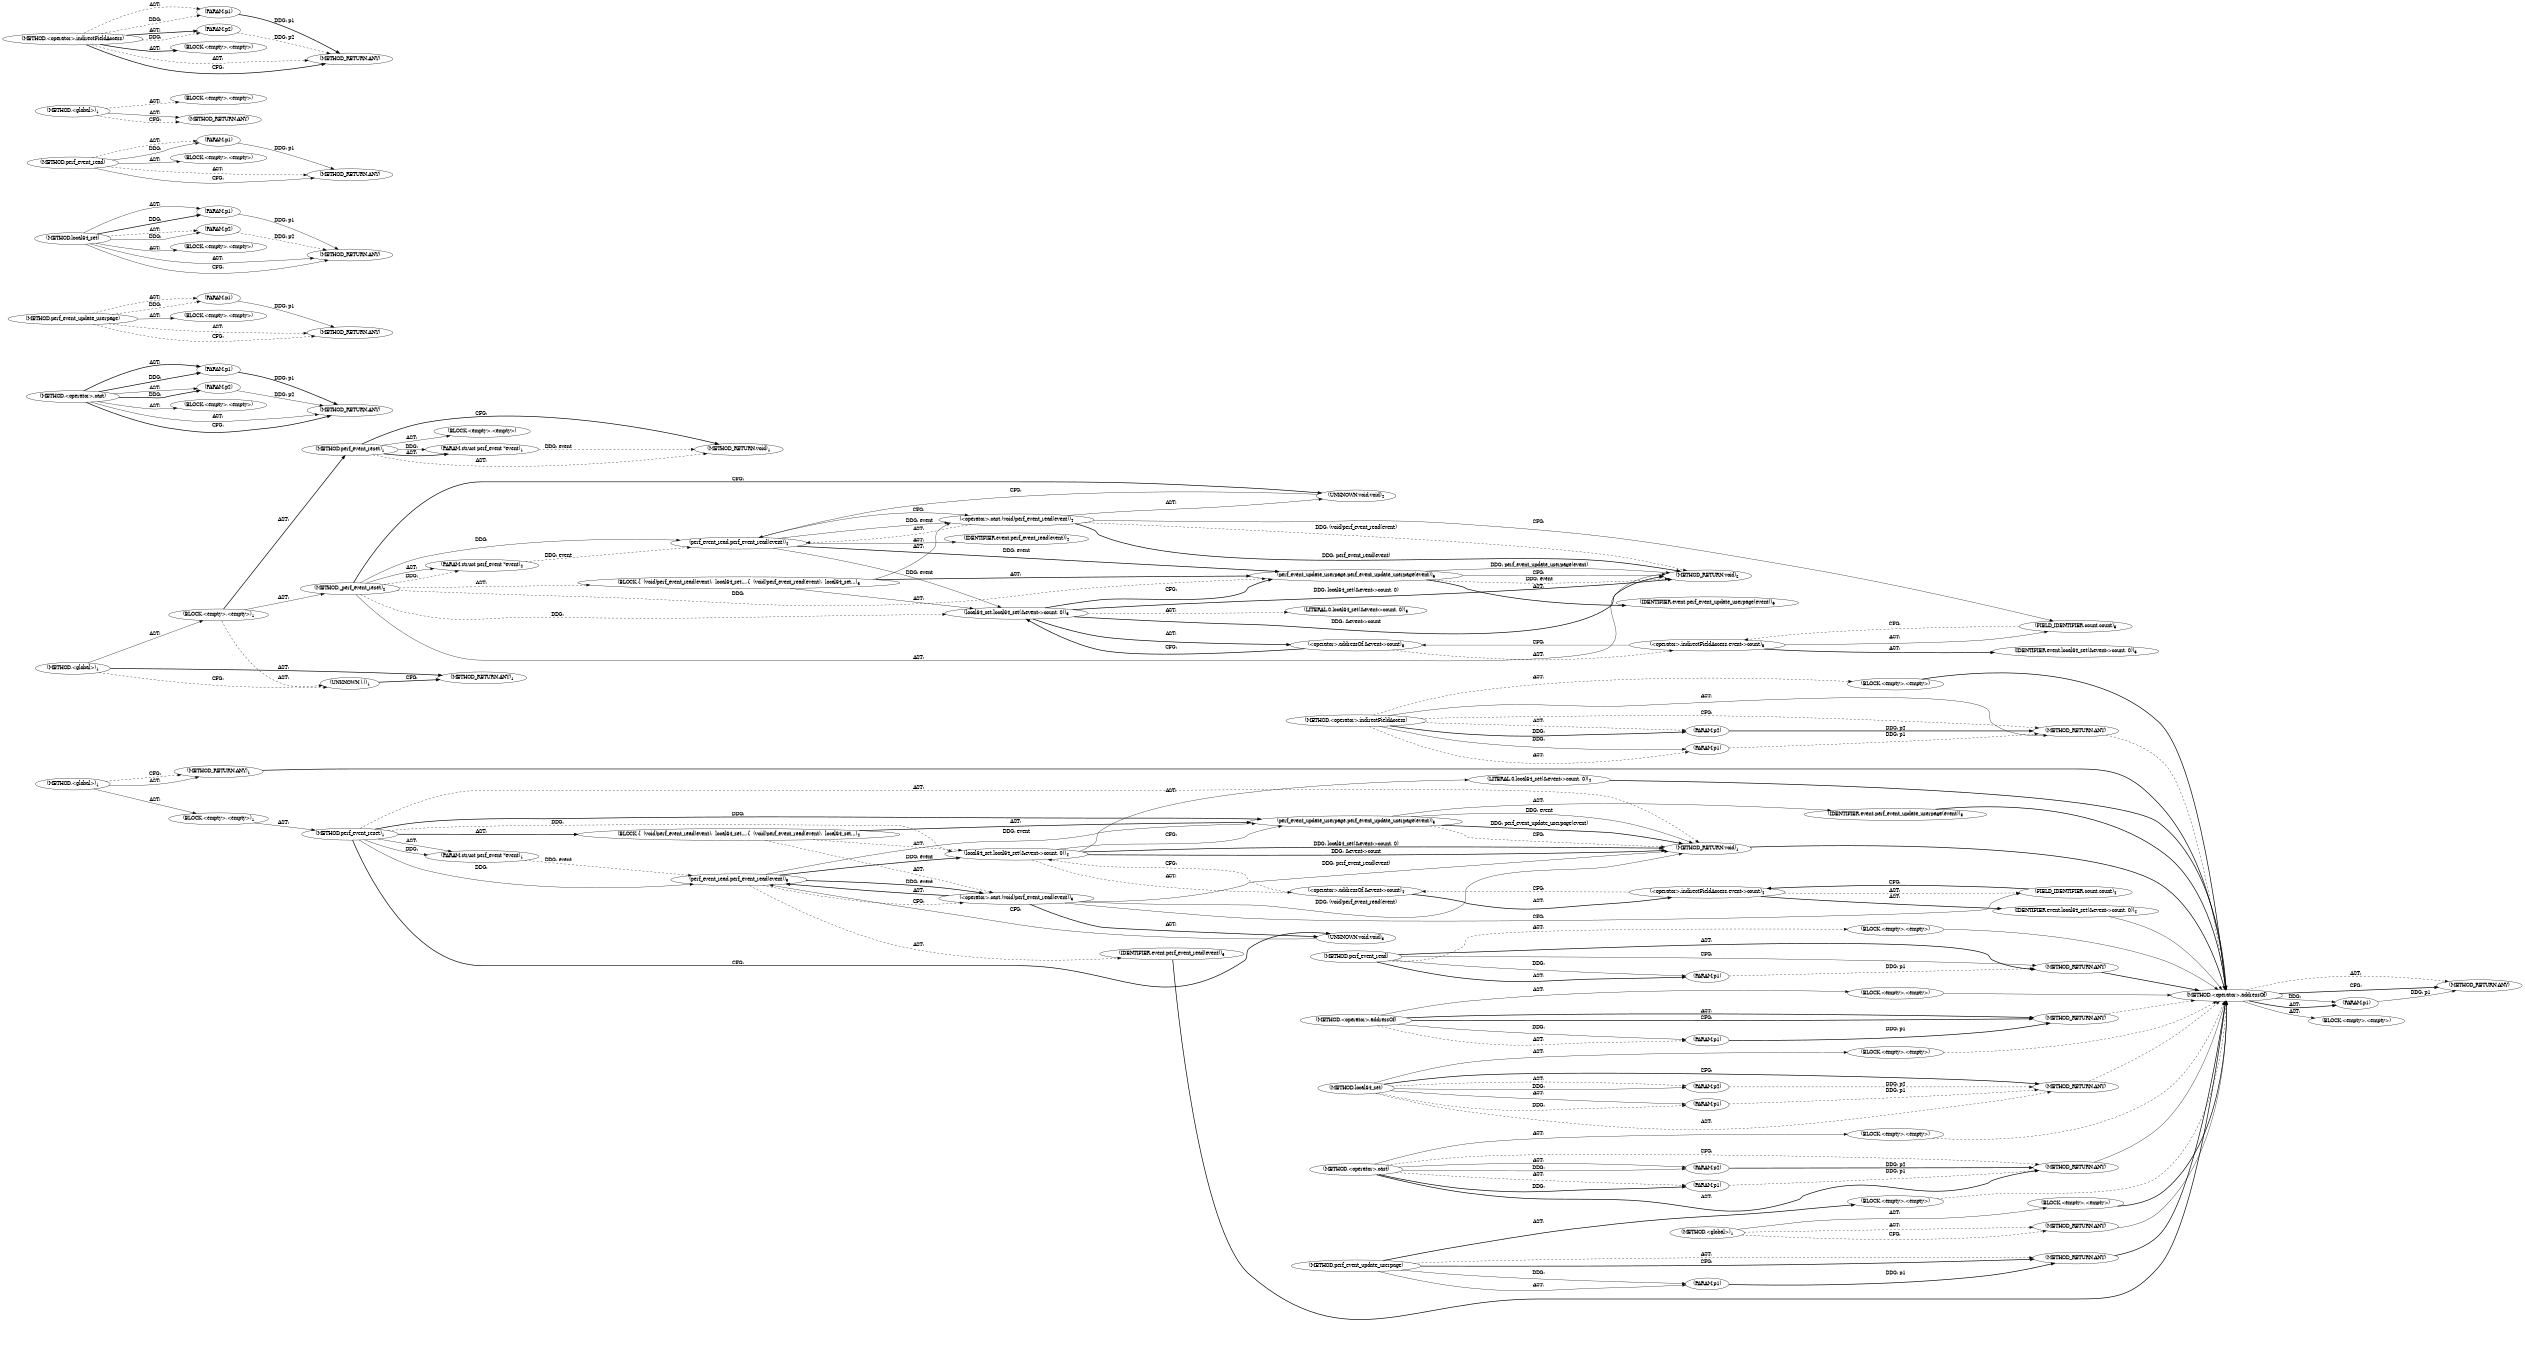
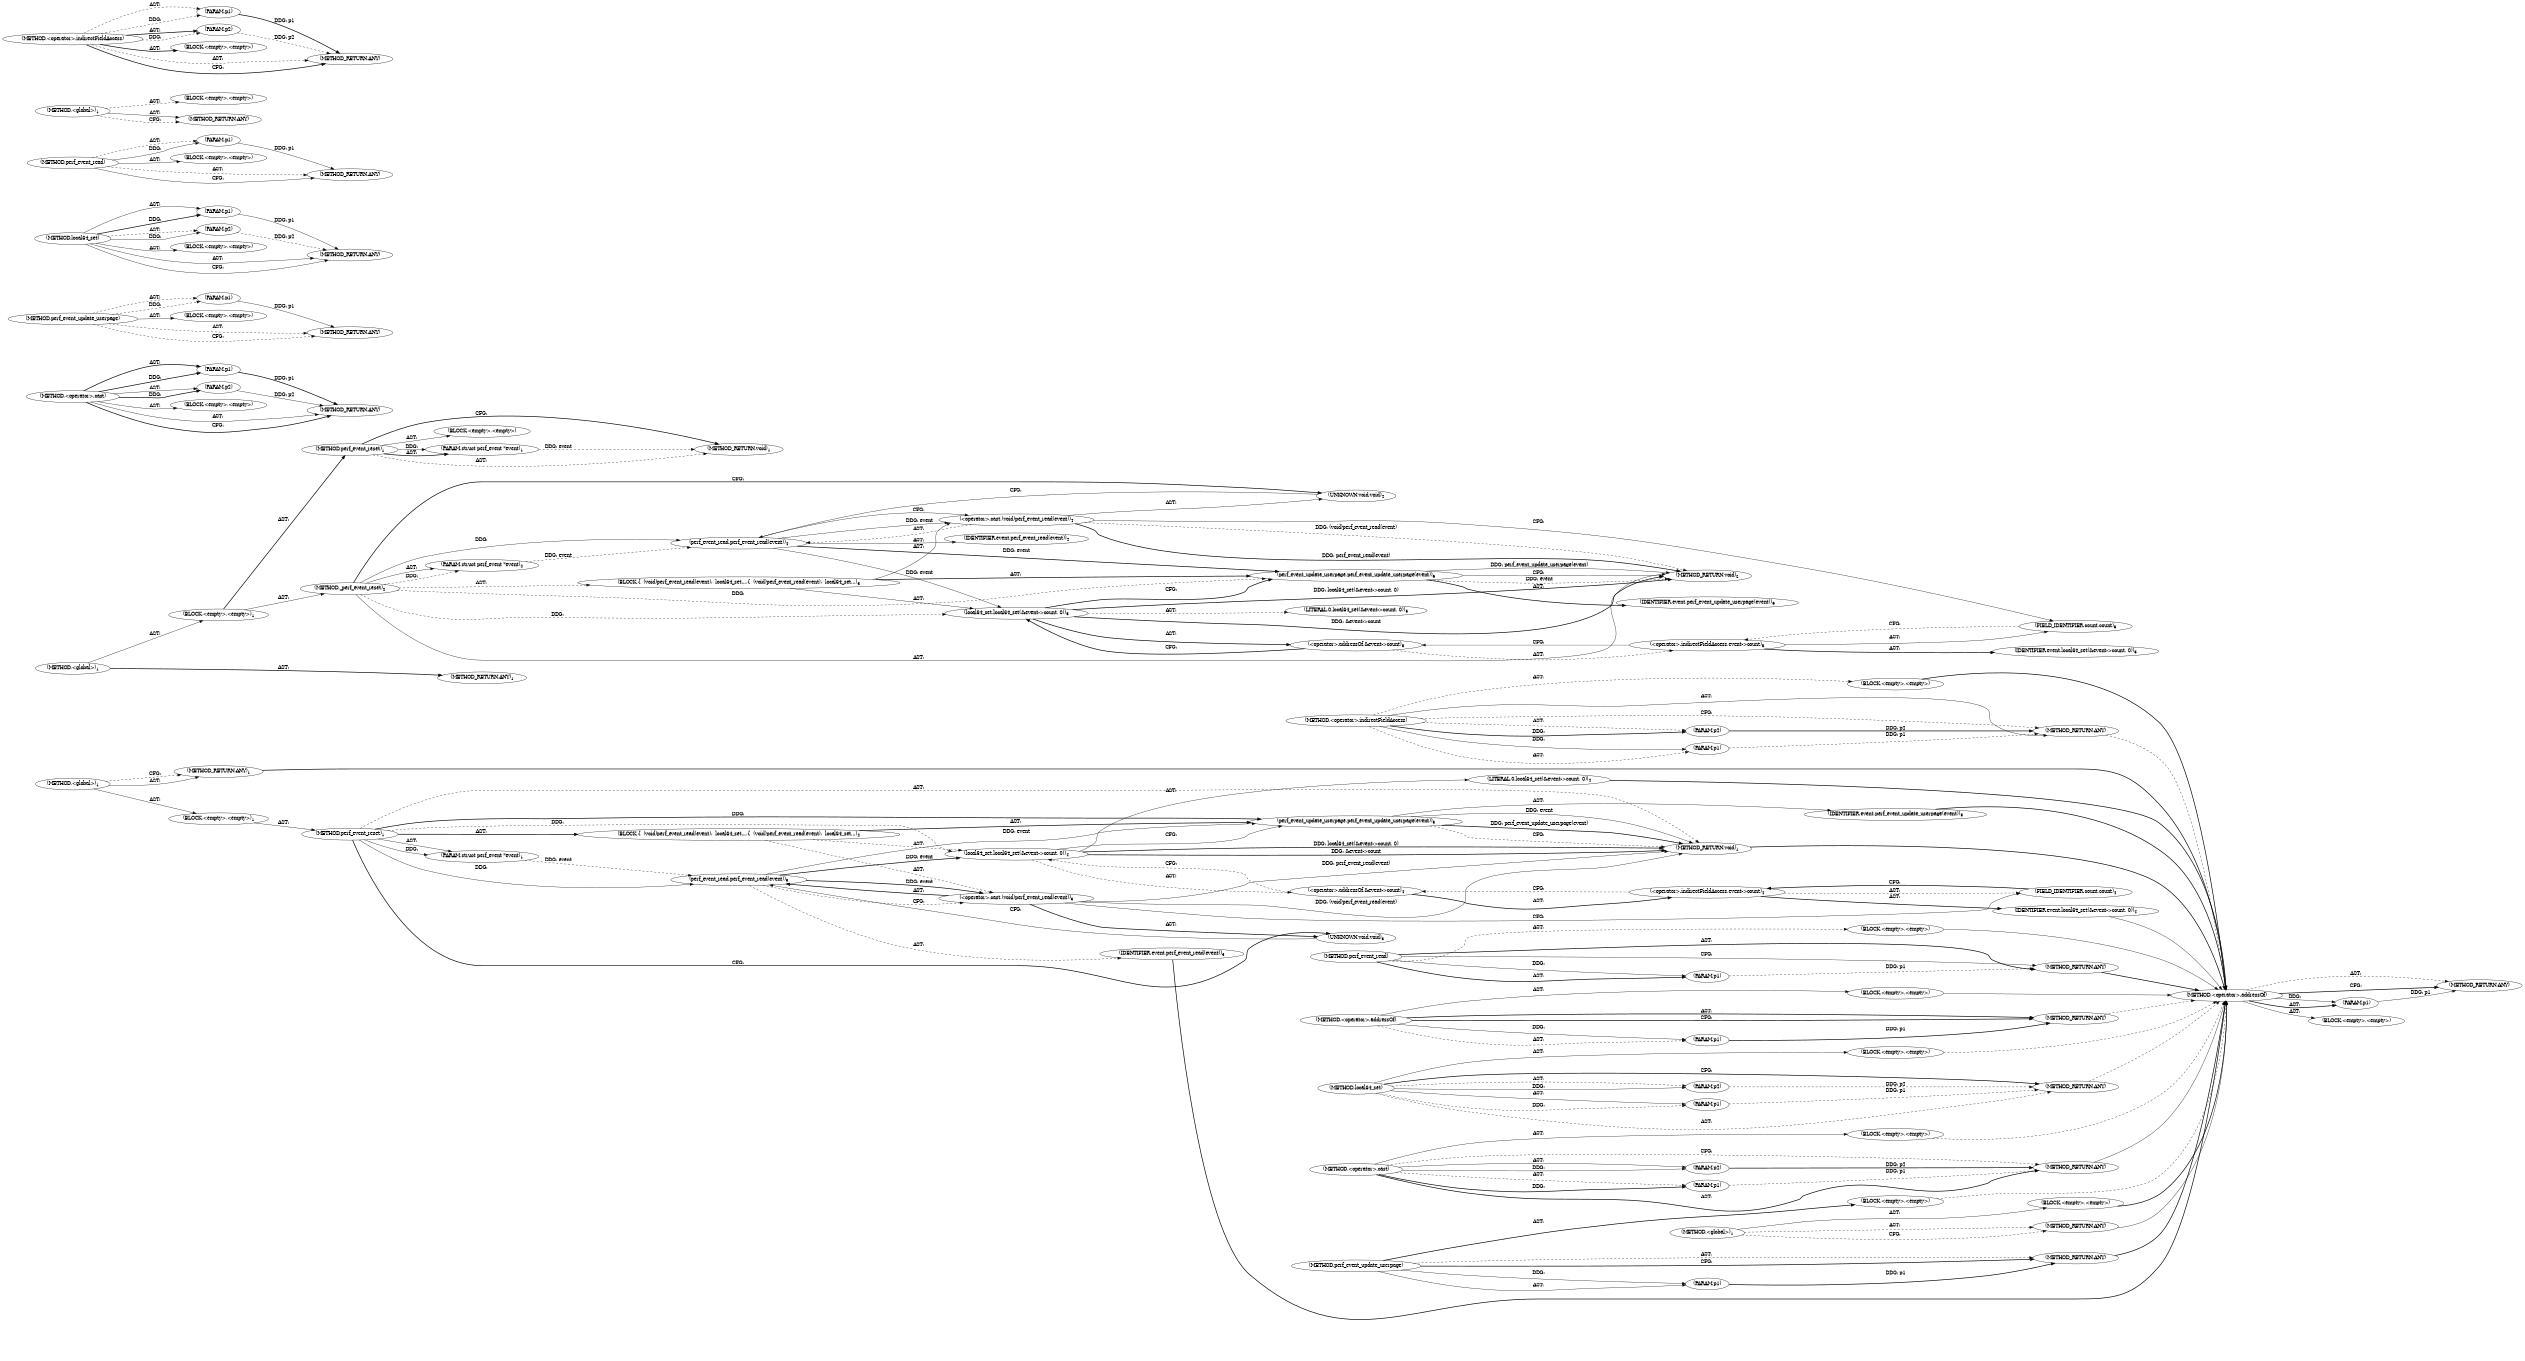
node "(UNKNOWN,),))": removed
